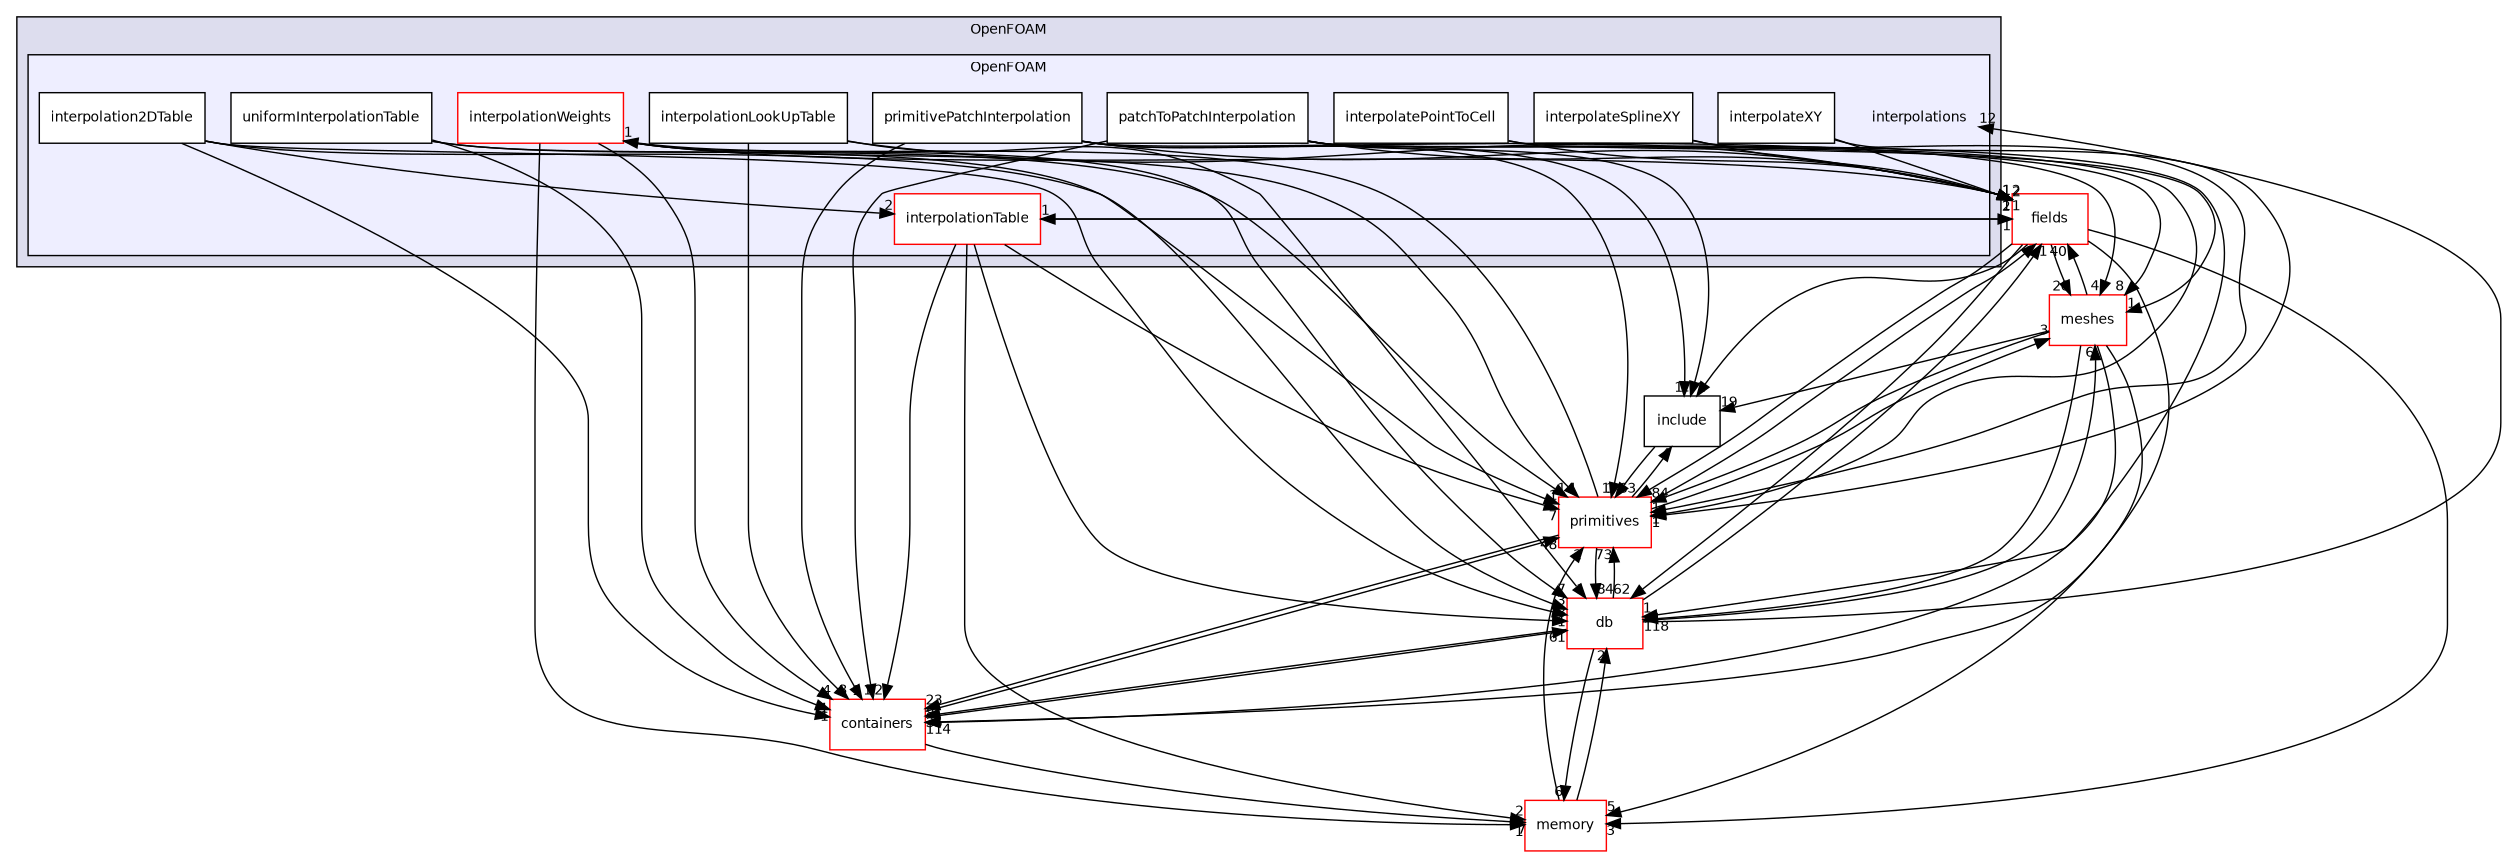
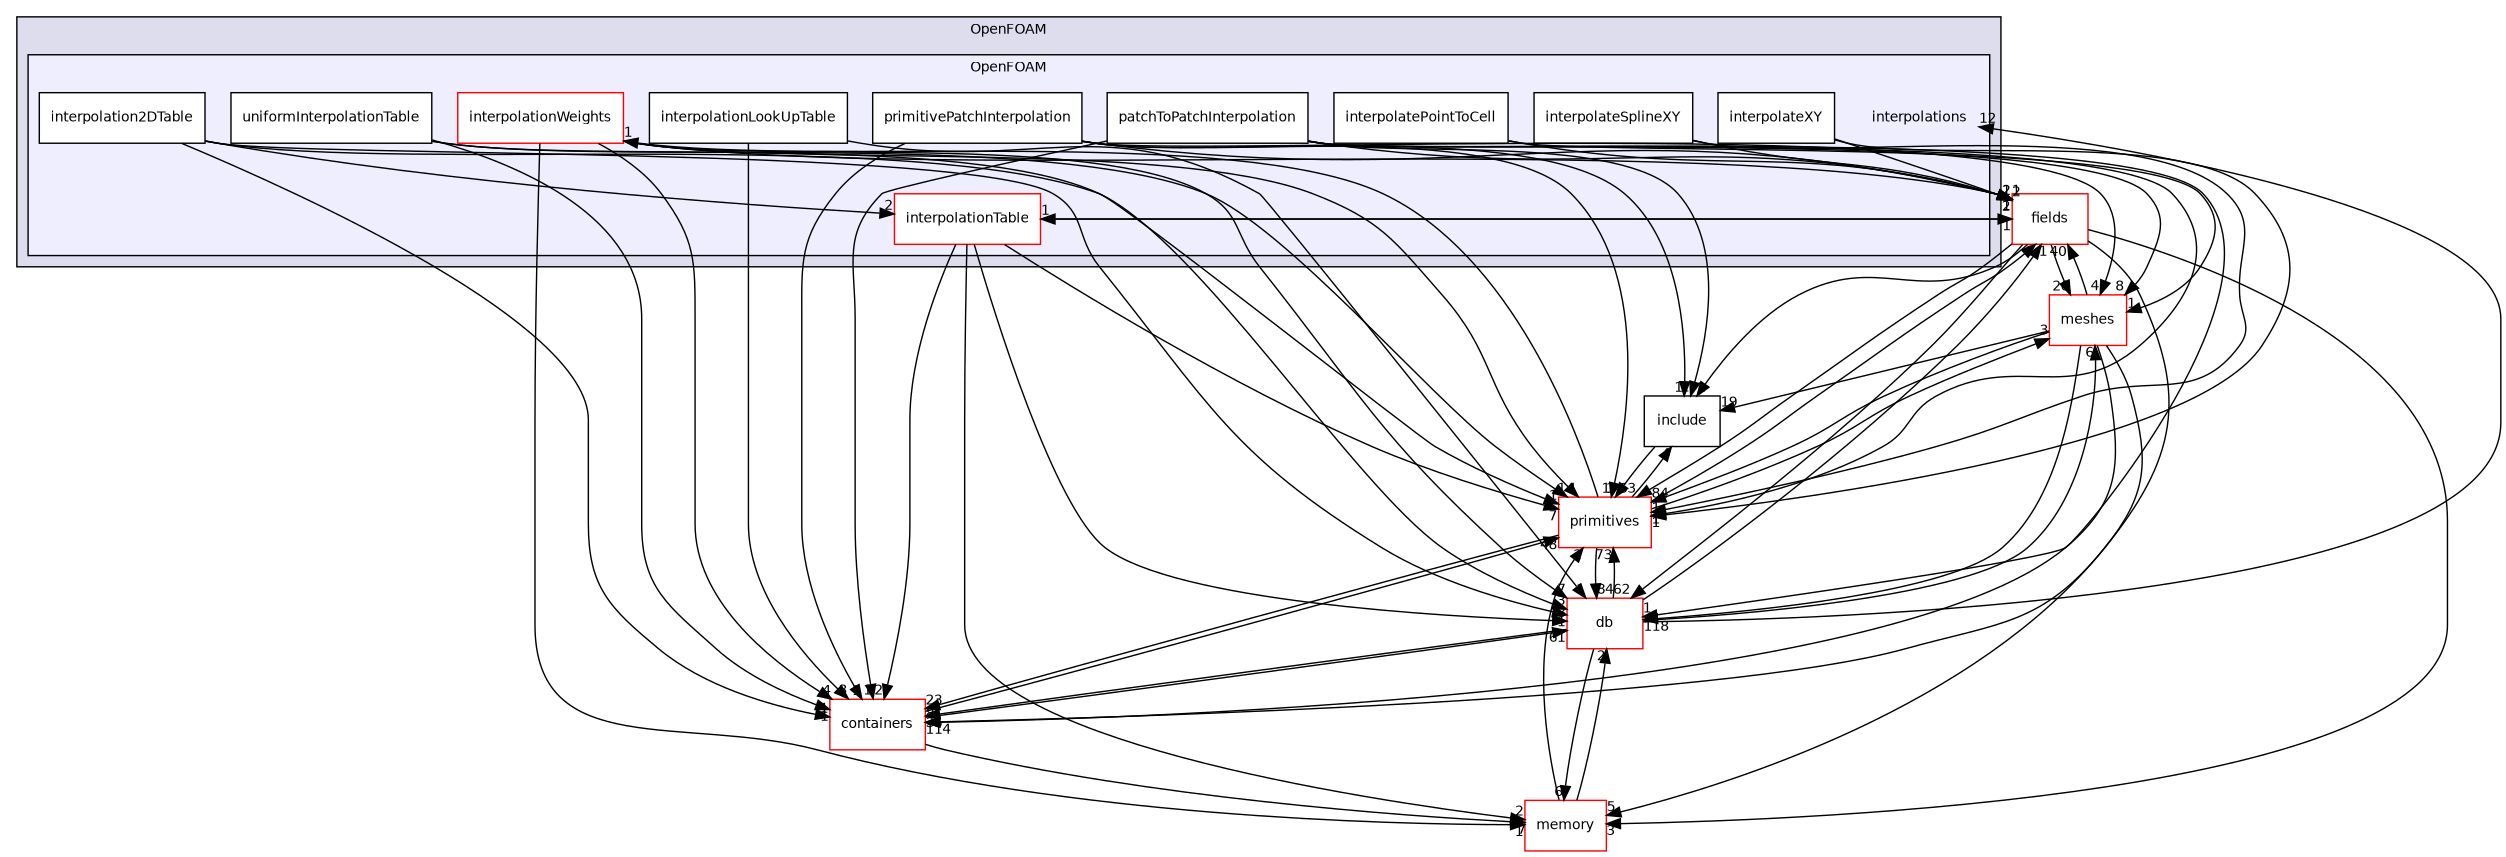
edge "interpolationLookUpTable" -> "fields": removed
